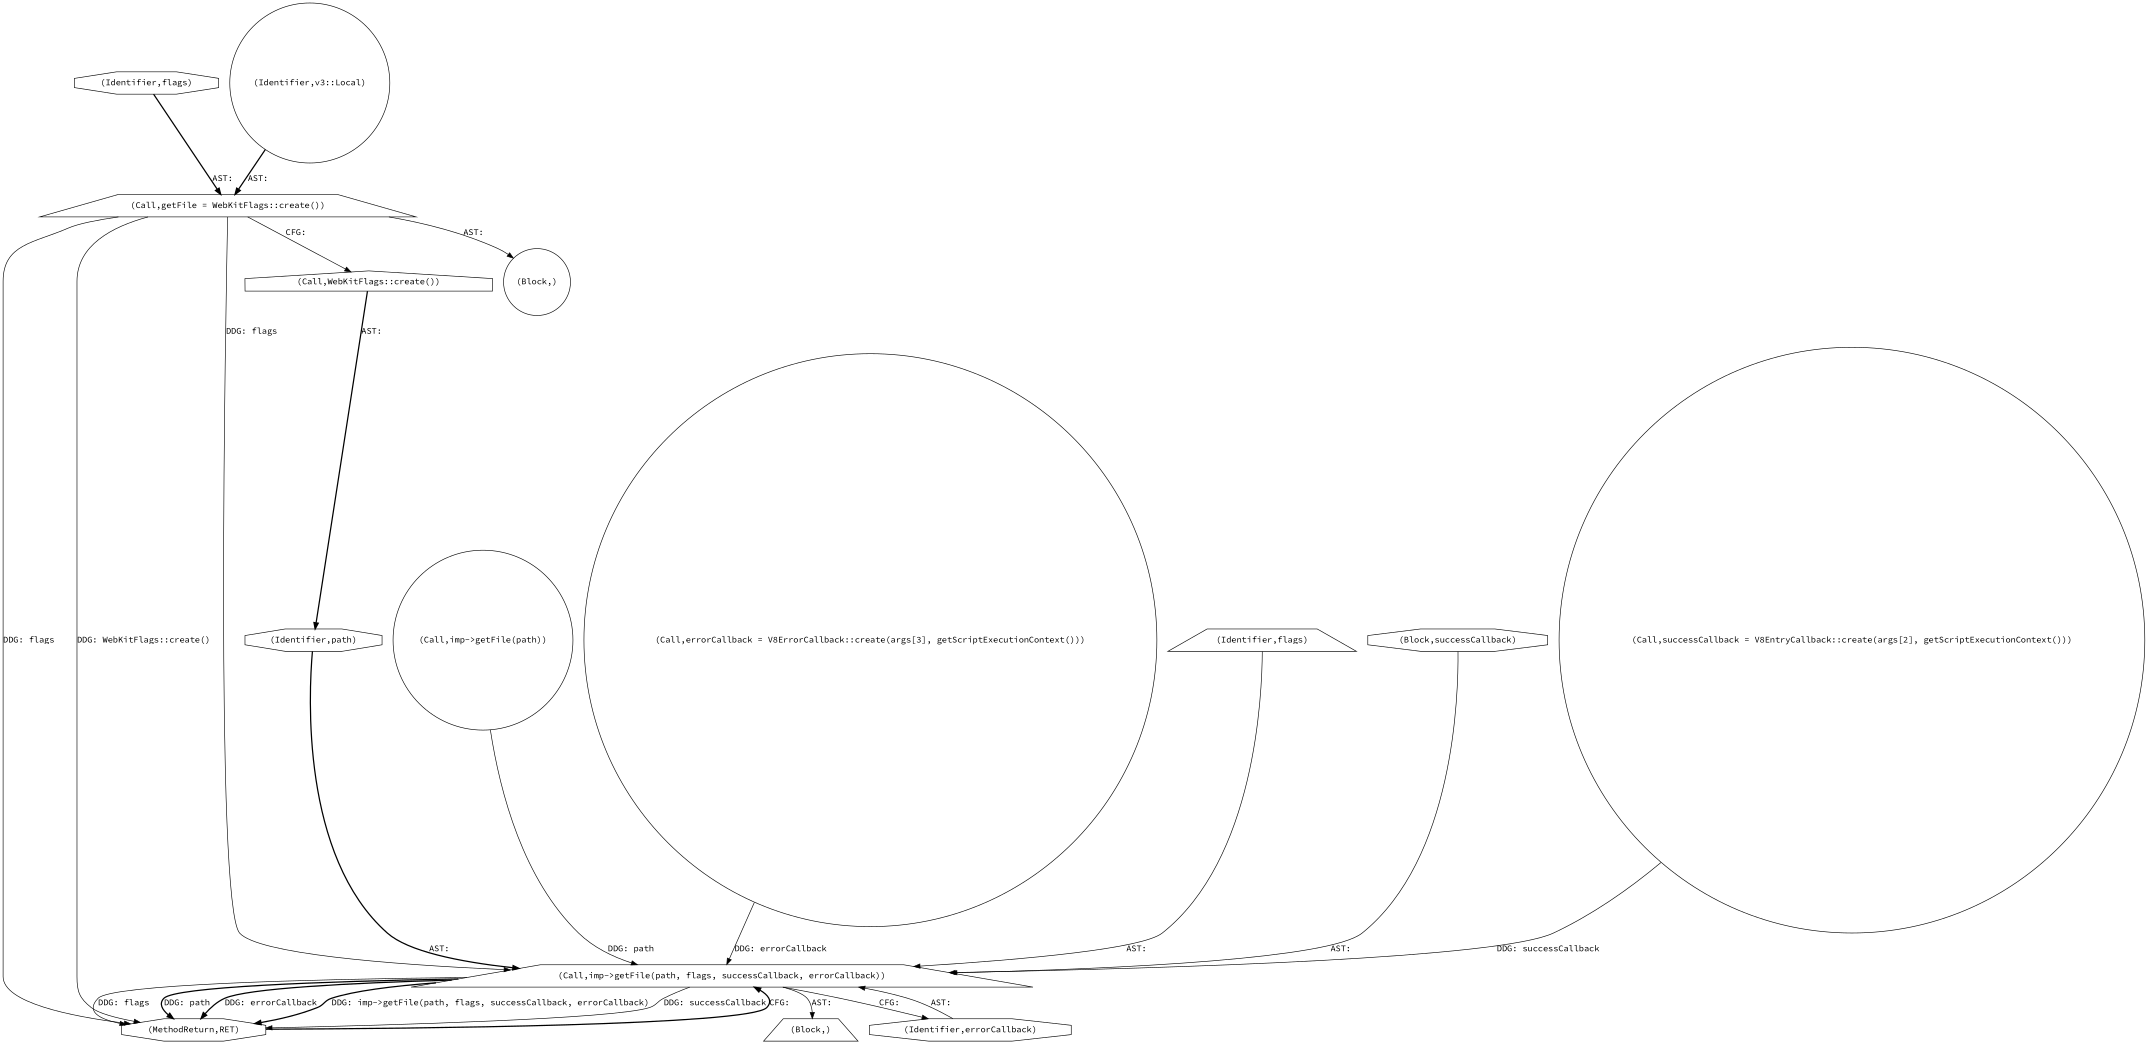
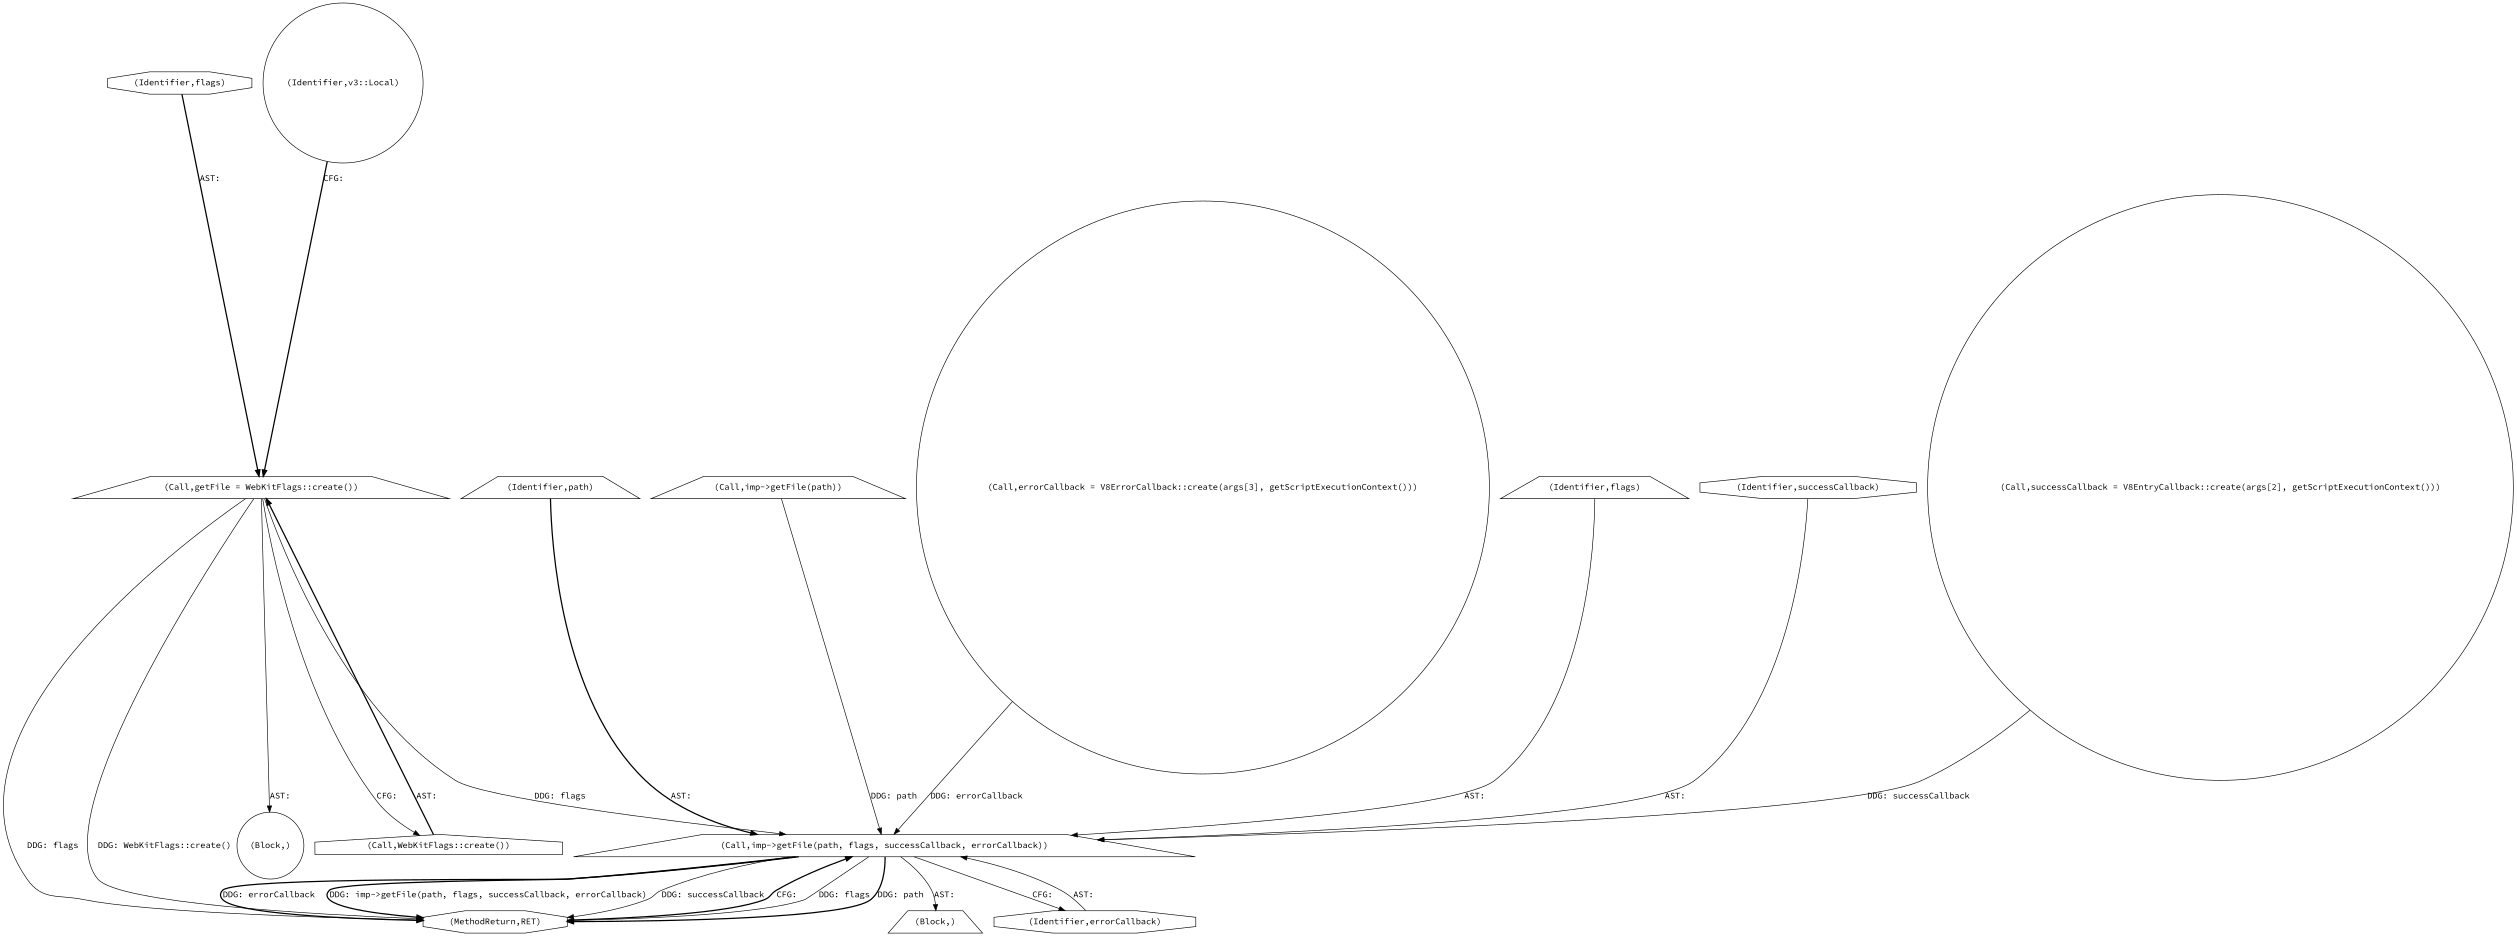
edge "(Identifier,v3::Local)" -> "(Call,getFile = WebKitFlags::create())": label "AST: " -> "CFG: "
edge "(Call,WebKitFlags::create())" -> "(Identifier,path)": now "(Call,WebKitFlags::create())" -> "(Call,getFile = WebKitFlags::create())"
node "(Identifier,path)": shape octagon -> trapezium
node "(Call,imp->getFile(path))": shape circle -> trapezium
node "(Block,successCallback)": label "(Block,successCallback)" -> "(Identifier,successCallback)"
